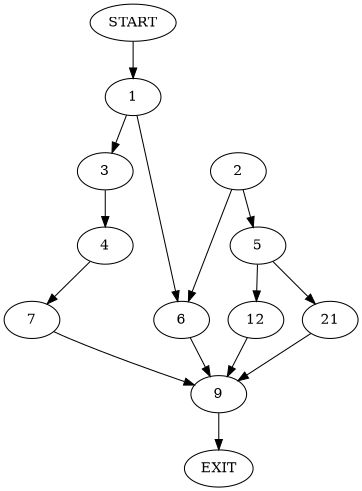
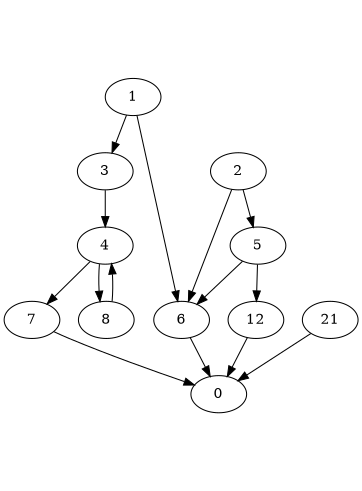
node "START": removed
edge "5" -> "21": now "5" -> "6"
node "8": added
node "9": label "9" -> "0"
node "EXIT": removed
